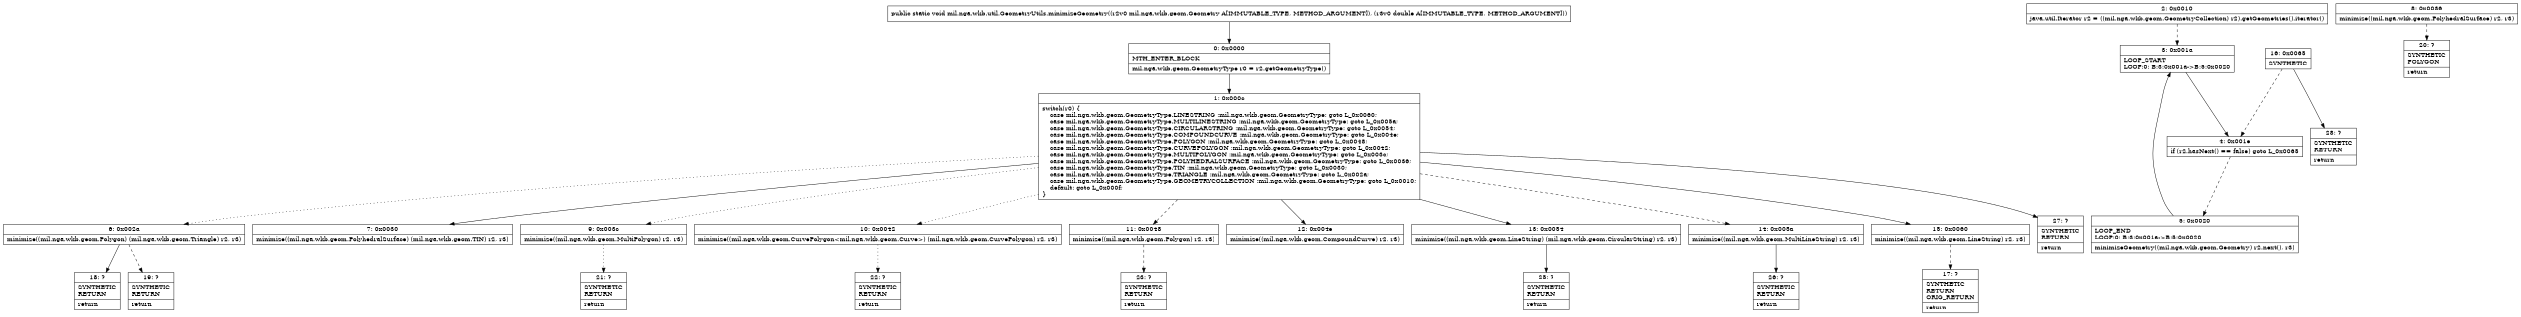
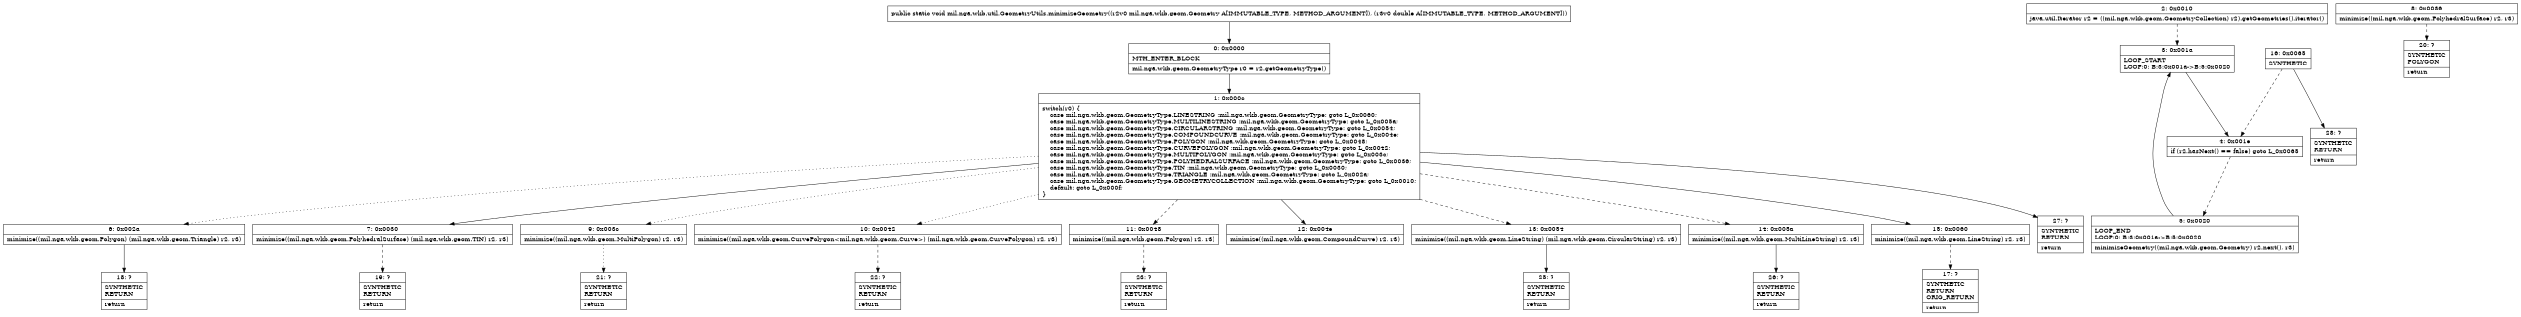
edge "1: 0x000c" -> "13: 0x0054": style solid -> dashed
edge "10: 0x0042" -> "22: ?": style dotted -> dashed
edge "6: 0x002a" -> "19: ?": now "7: 0x0030" -> "19: ?"
